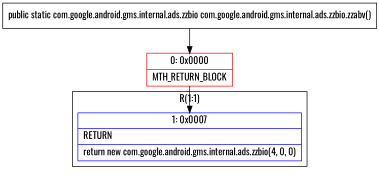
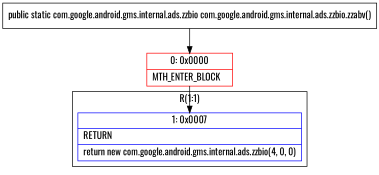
node "0: 0x0000": text "MTH_RETURN_BLOCK" -> "MTH_ENTER_BLOCK"
